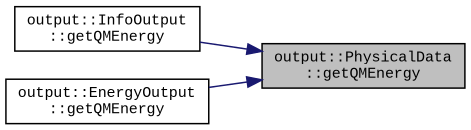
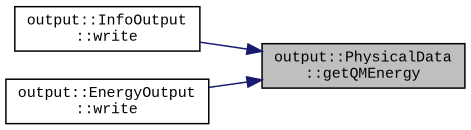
node "output::InfoOutput ::getQMEnergy": label "output::InfoOutput ::getQMEnergy" -> "output::InfoOutput ::write"
node "output::EnergyOutput ::getQMEnergy": label "output::EnergyOutput ::getQMEnergy" -> "output::EnergyOutput ::write"
